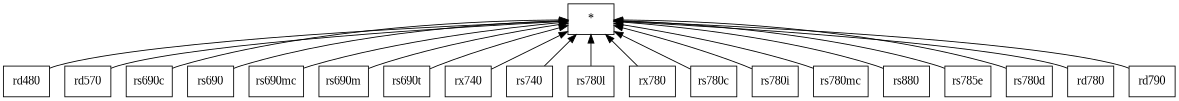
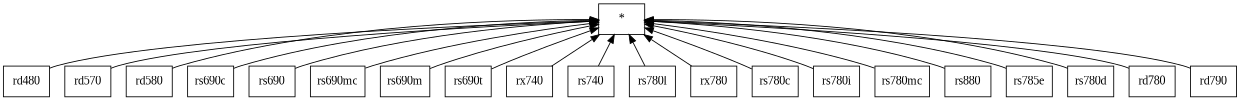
node "rd580": added
